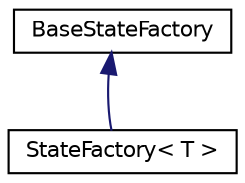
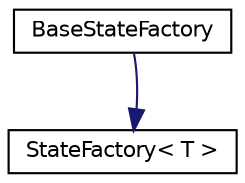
edge "StateFactory< T >" -> "BaseStateFactory": reversed
